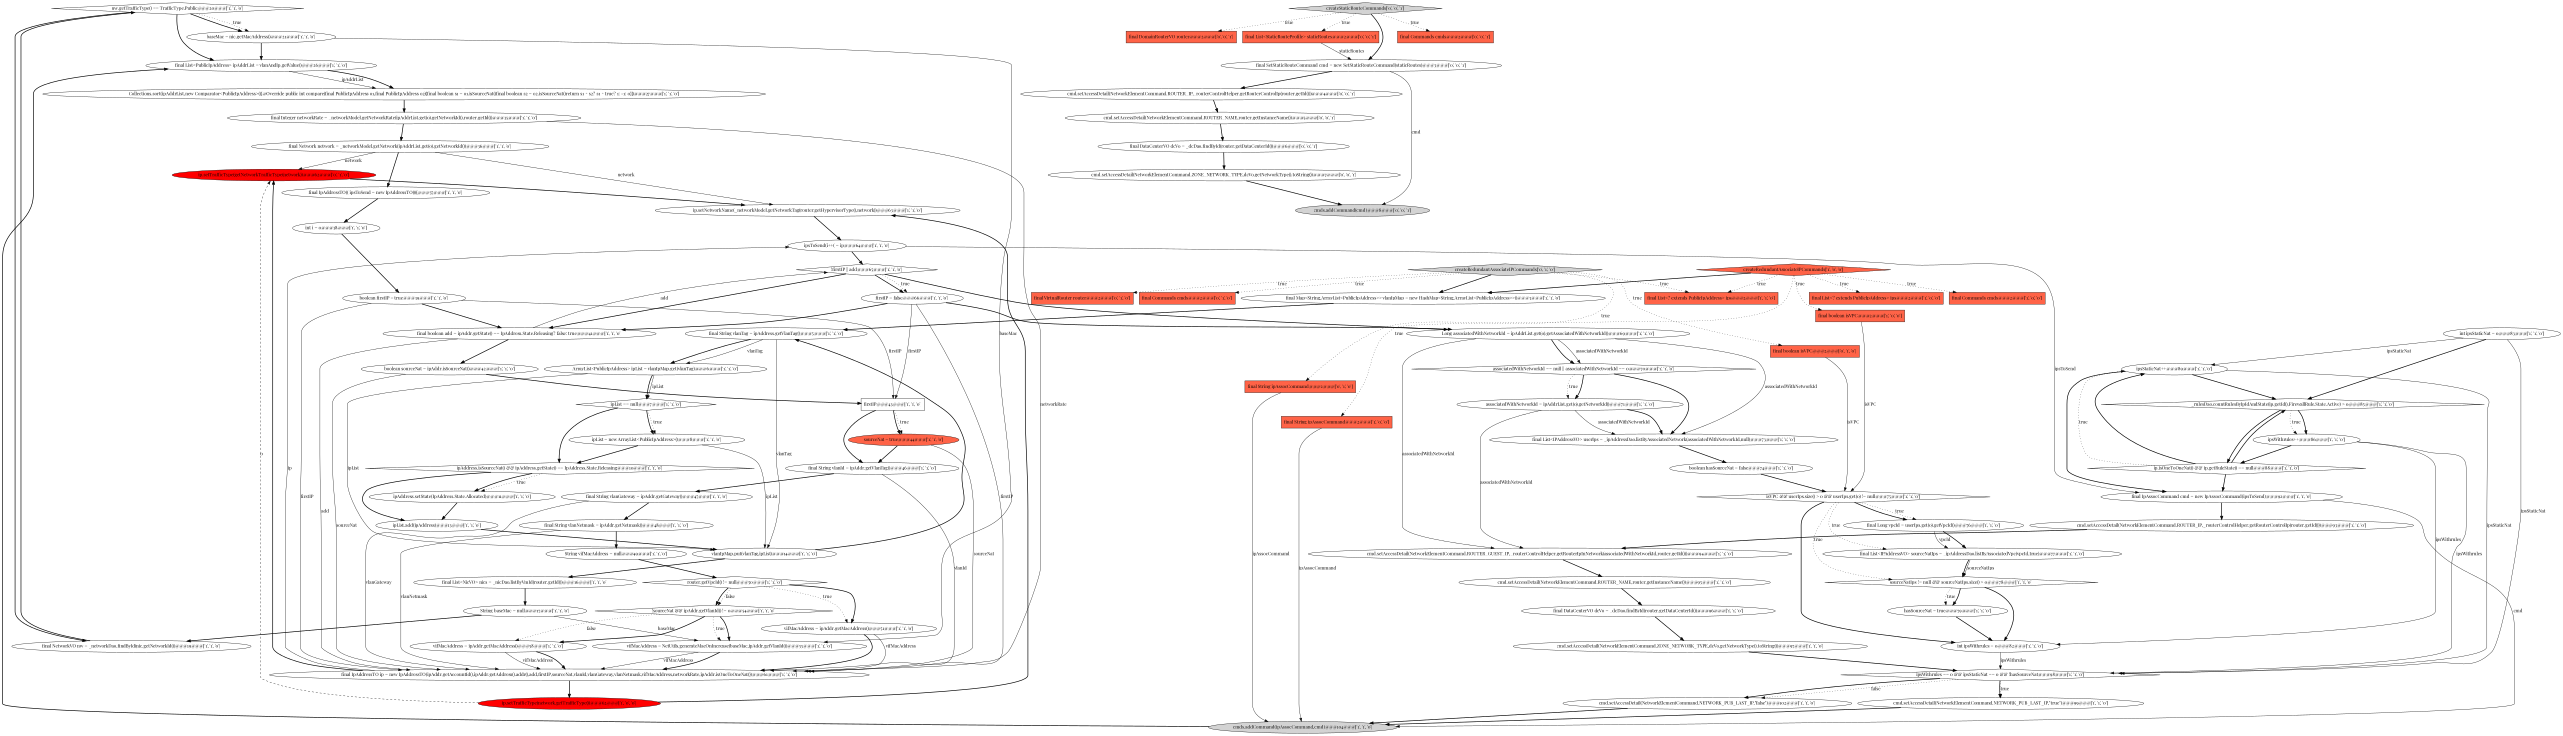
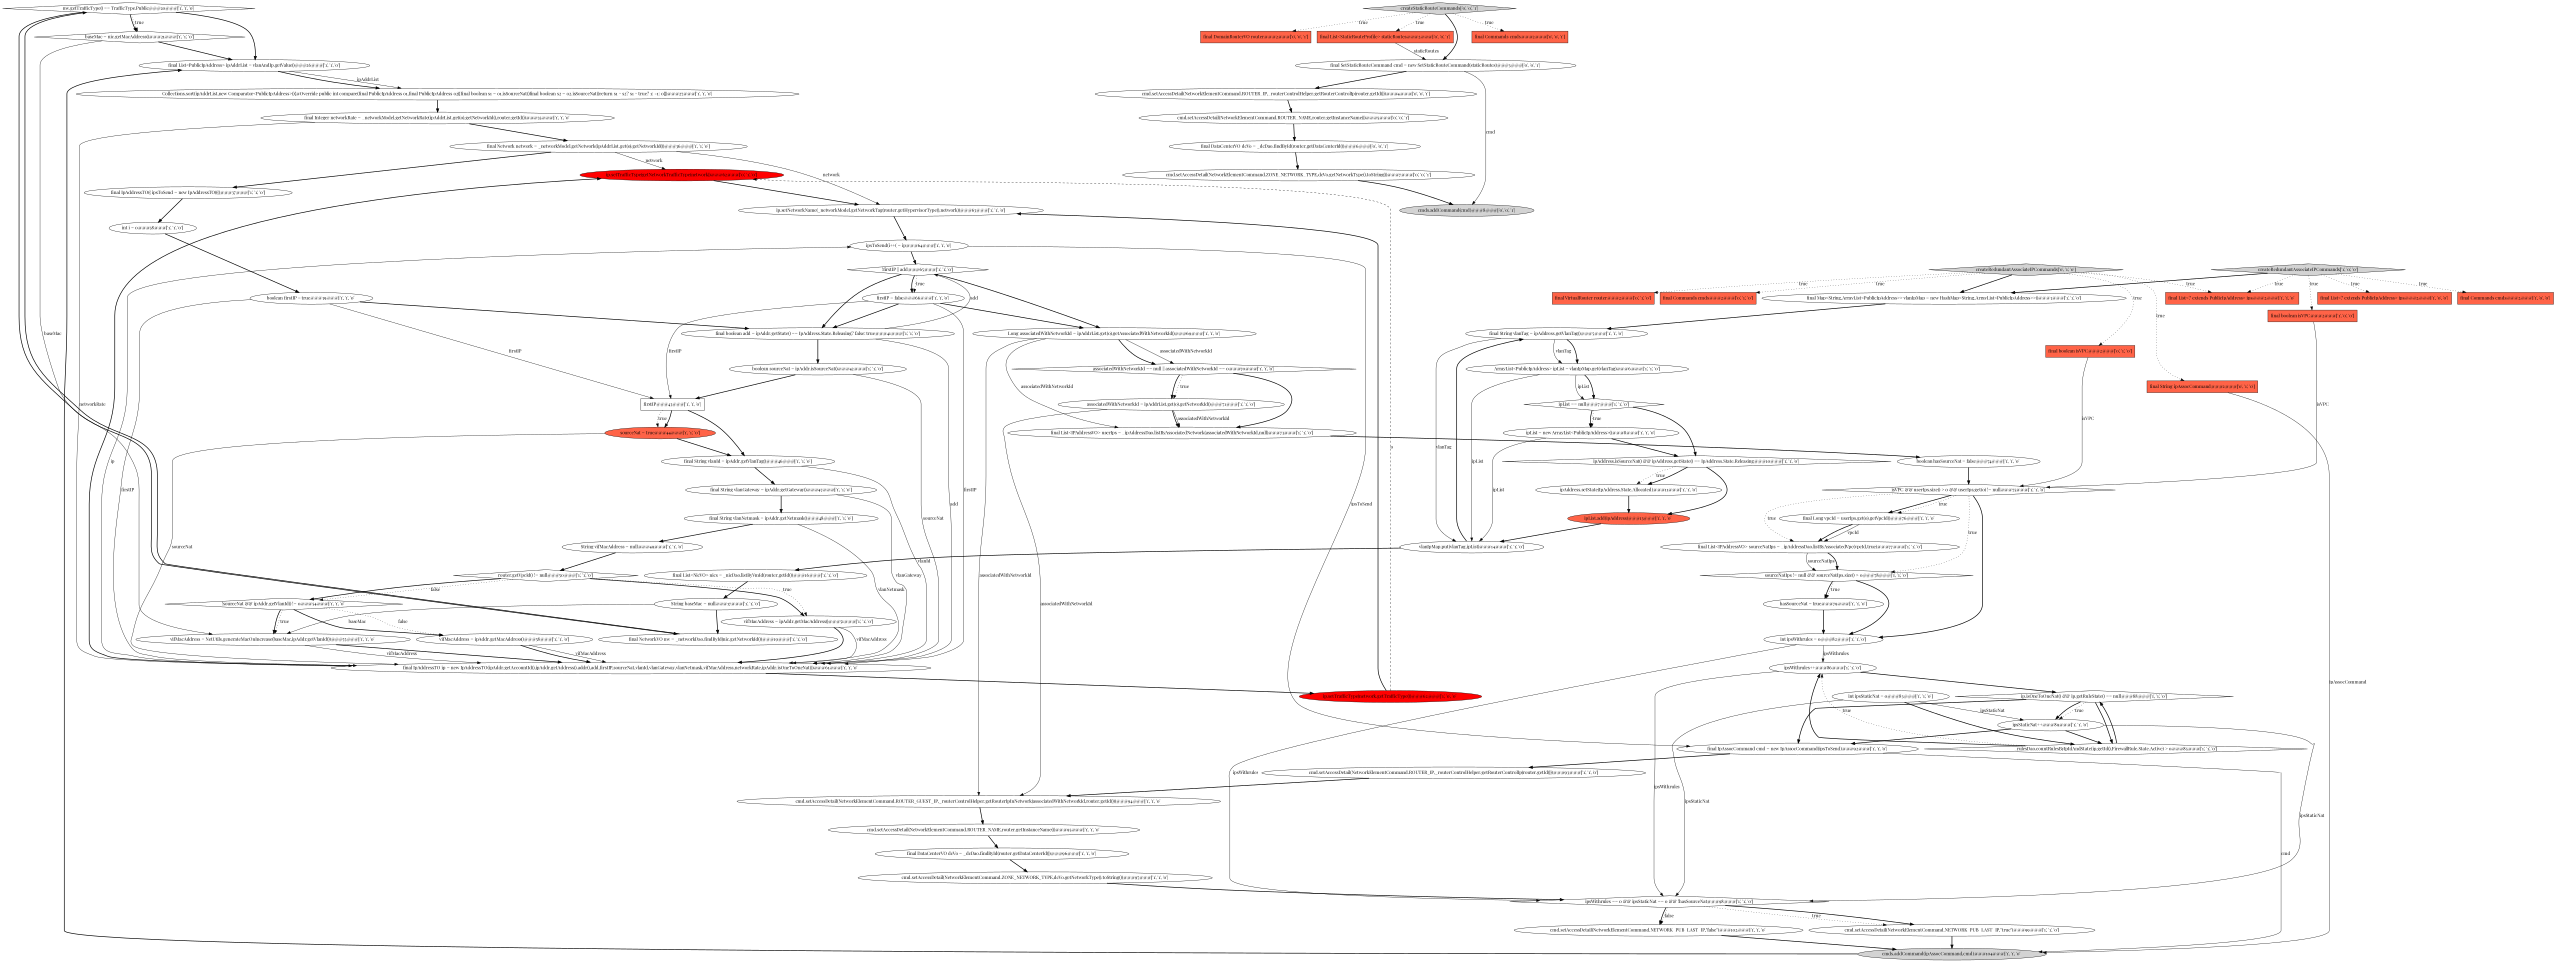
node "baseMac = nic.getMacAddress()@@@21@@@['1', '1', '0']": shape ellipse -> diamond
node "createRedundantAssociateIPCommands['1', '0', '0']": fillcolor tomato -> lightgray
node "final String ipAssocCommand@@@2@@@['1', '0', '0']": removed
node "ipList.add(ipAddress)@@@13@@@['1', '1', '0']": fillcolor white -> tomato
edge "ipsWithrules++@@@86@@@['1', '1', '0']" -> "int ipsWithrules = 0@@@82@@@['1', '1', '0']": reversed
